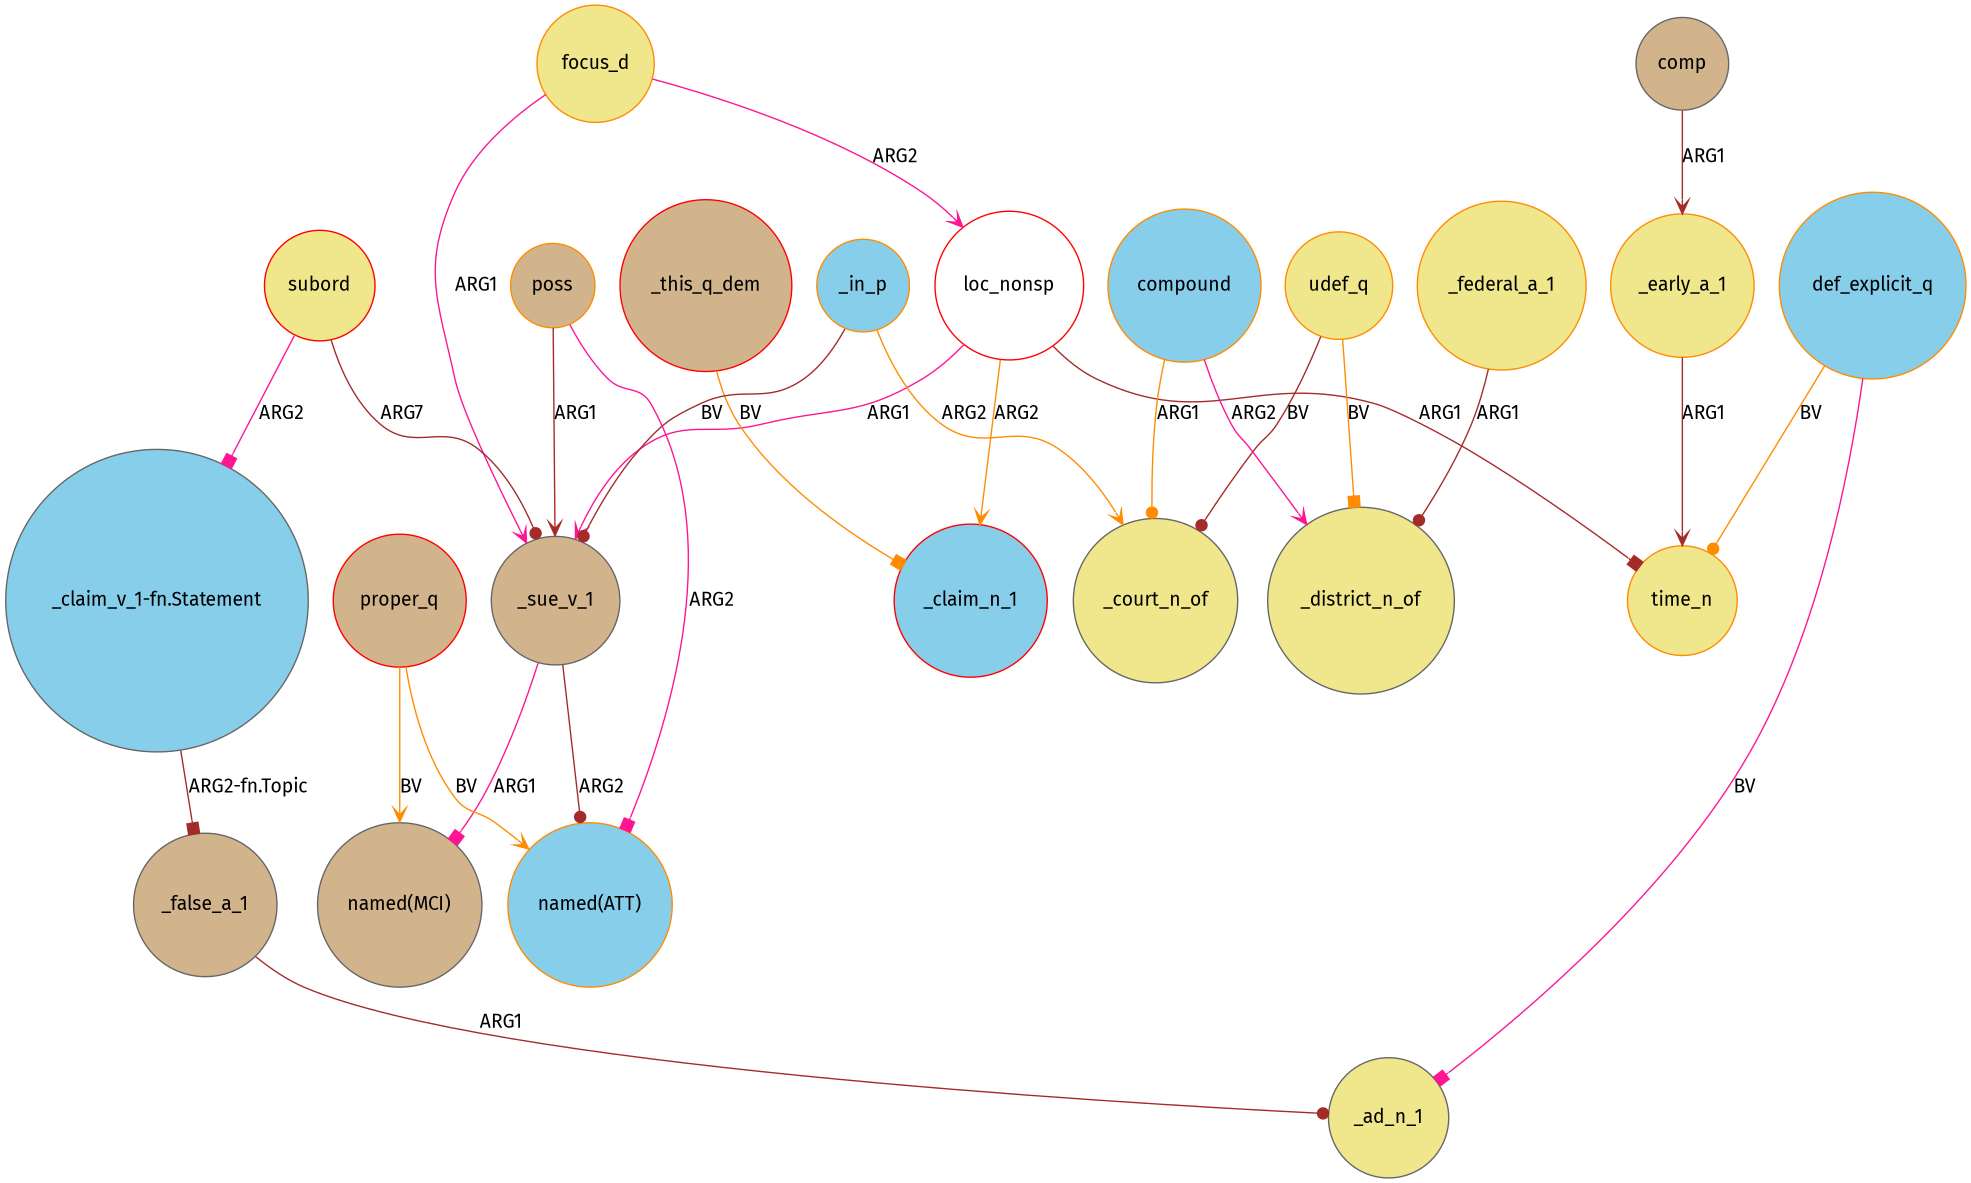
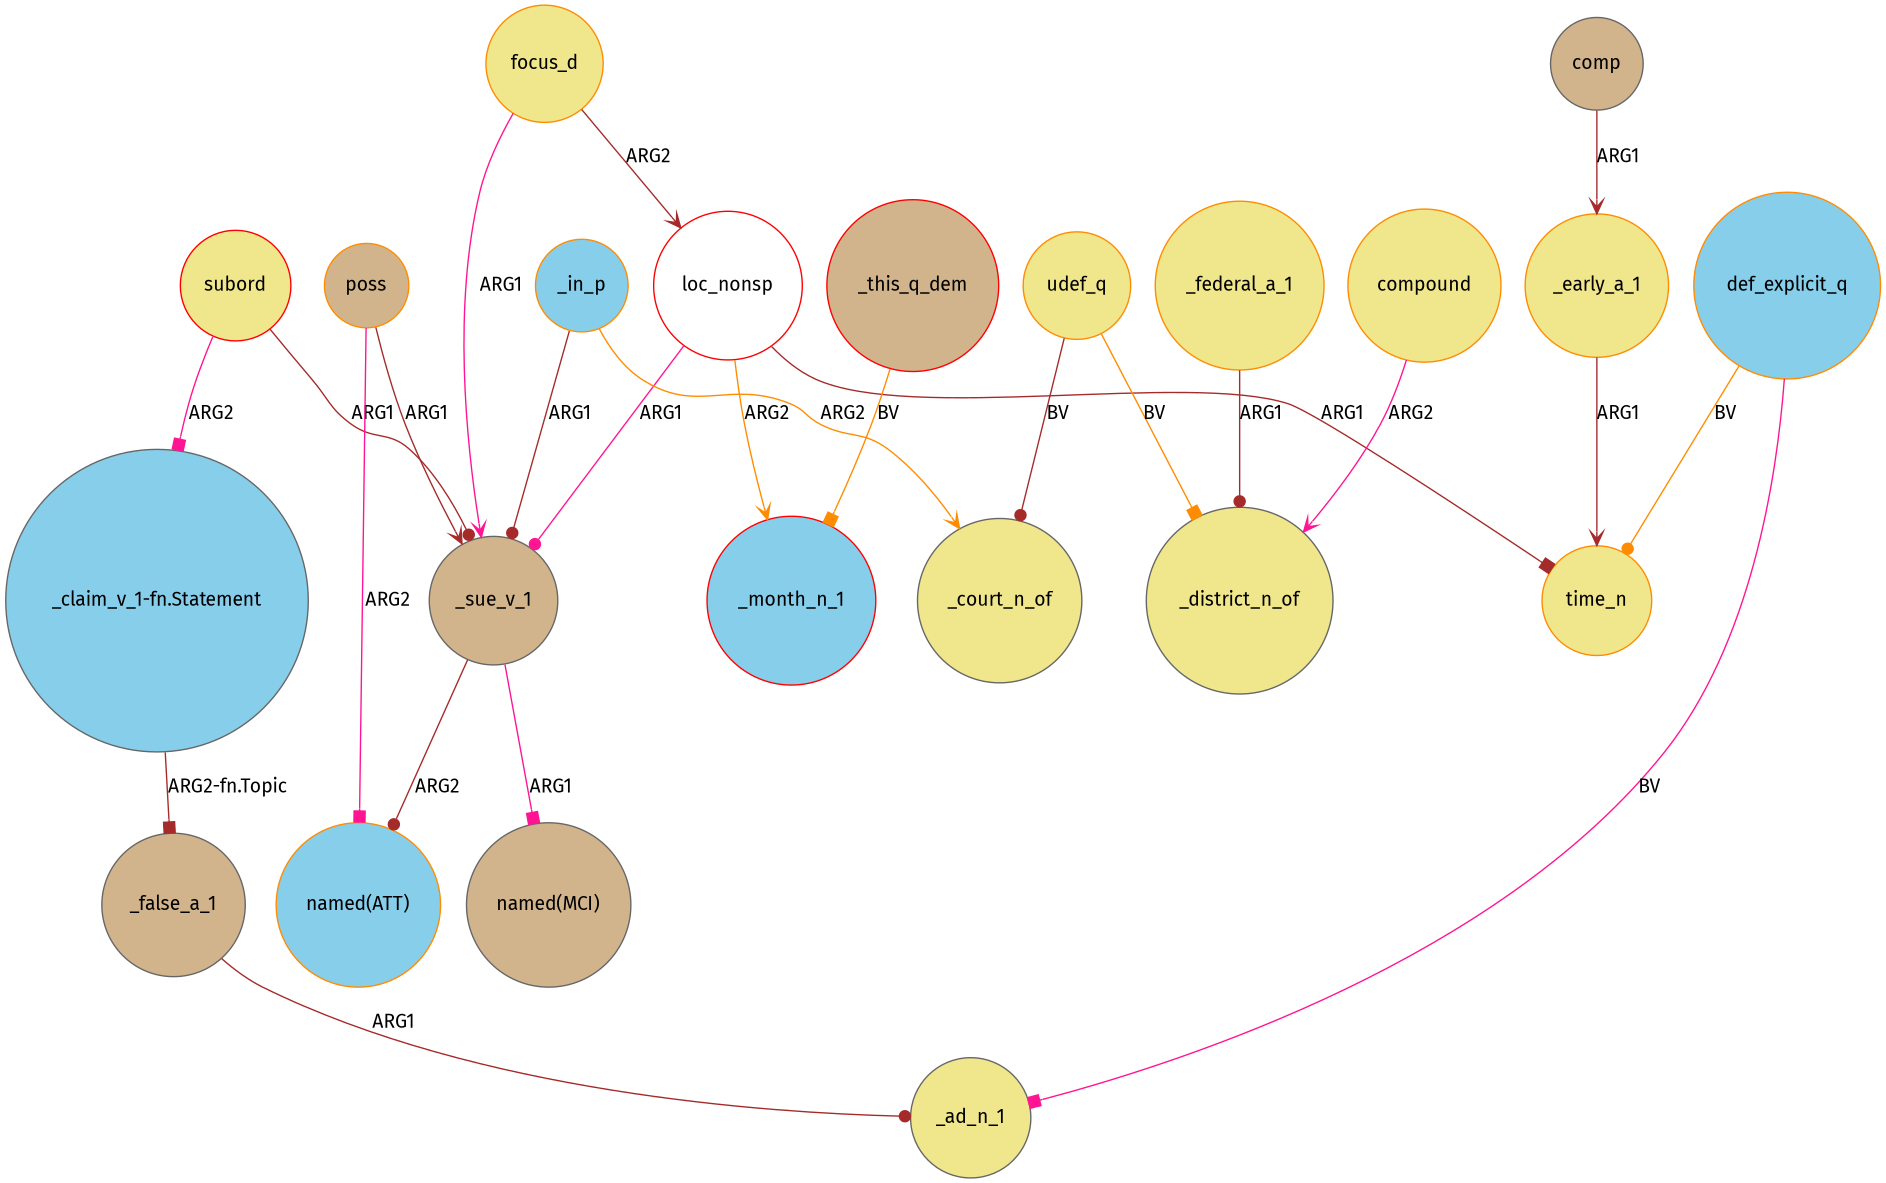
edge "focus_d" -> "loc_nonsp": color deeppink -> brown
node "compound": fillcolor skyblue -> khaki
edge "subord" -> "_sue_v_1": label "ARG7" -> "ARG1"
edge "_in_p" -> "_sue_v_1": label "BV" -> "ARG1"
edge "loc_nonsp" -> "_sue_v_1": arrowhead vee -> dot
edge "compound" -> "_court_n_of": removed, label "ARG1"
node "proper_q": removed
node "_claim_n_1": label "_claim_n_1" -> "_month_n_1"
